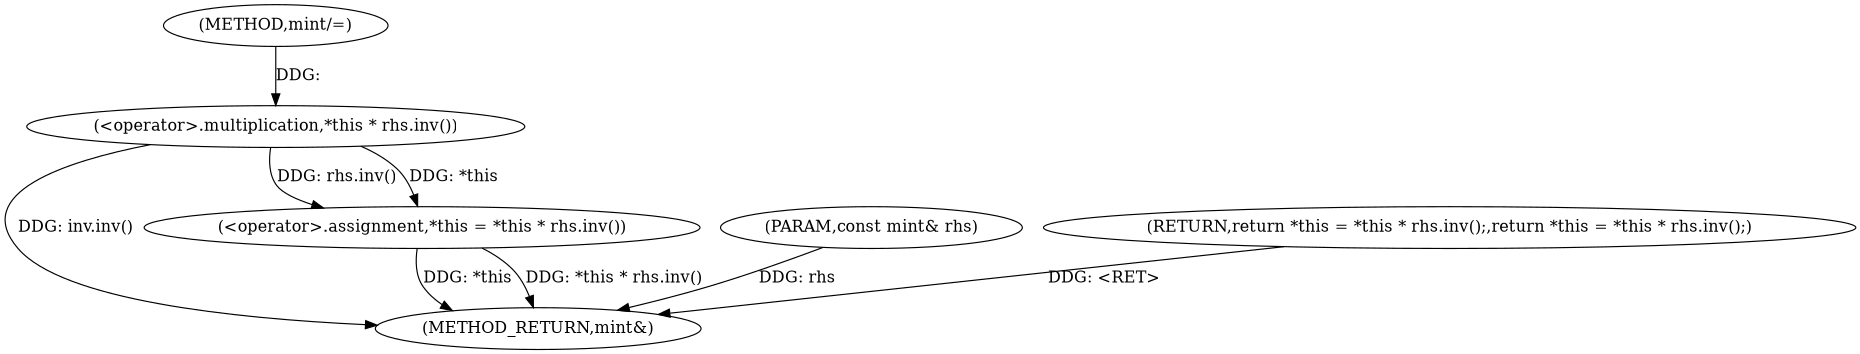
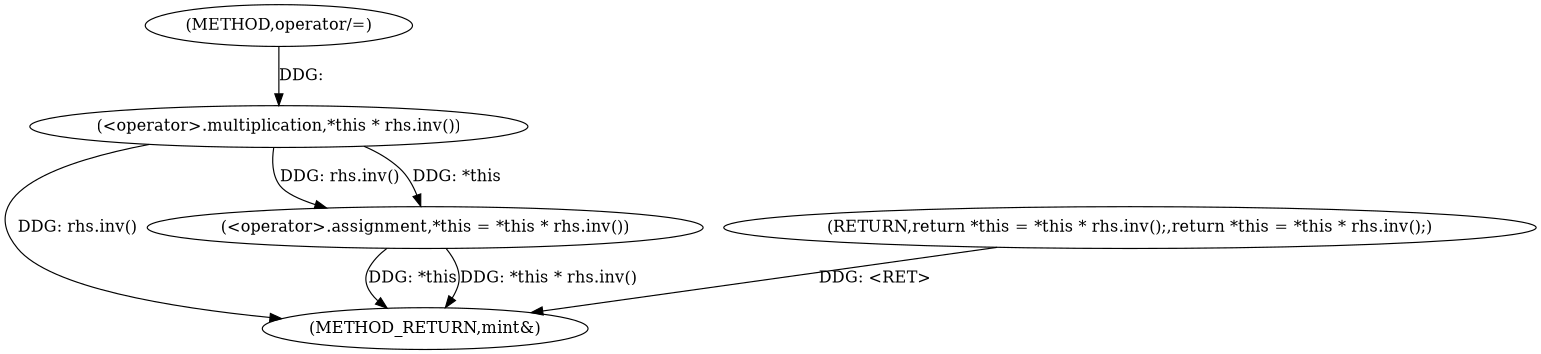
node "(METHOD,mint/=)": label "(METHOD,mint/=)" -> "(METHOD,operator/=)"
edge "(<operator>.multiplication,*this * rhs.inv())" -> "(METHOD_RETURN,mint&)": label "DDG: inv.inv()" -> "DDG: rhs.inv()"
node "(PARAM,const mint& rhs)": removed
